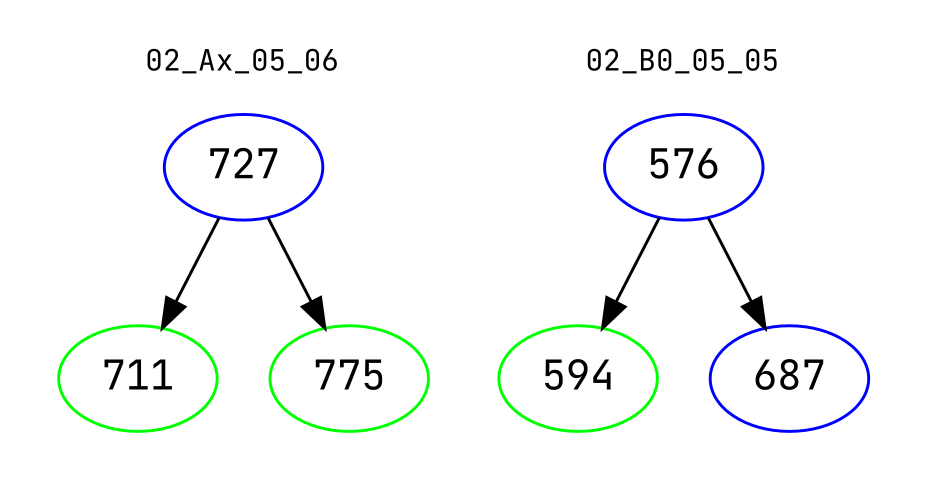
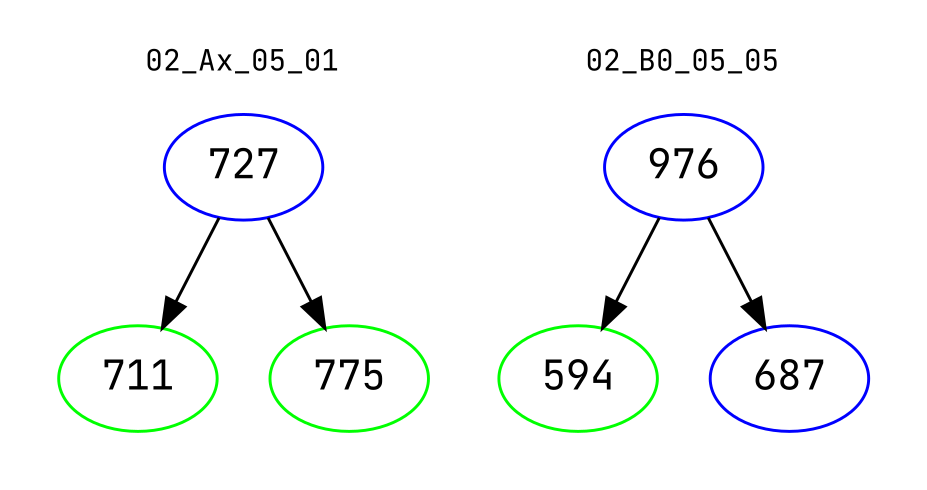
cluster "02_Ax_05_06": label "02_Ax_05_06" -> "02_Ax_05_01"
node "576": label "576" -> "976"
